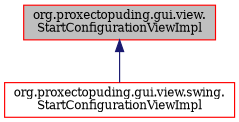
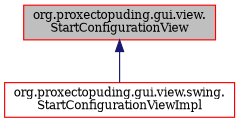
node "org.proxectopuding.gui.view. StartConfigurationViewImpl": label "org.proxectopuding.gui.view. StartConfigurationViewImpl" -> "org.proxectopuding.gui.view. StartConfigurationView"
